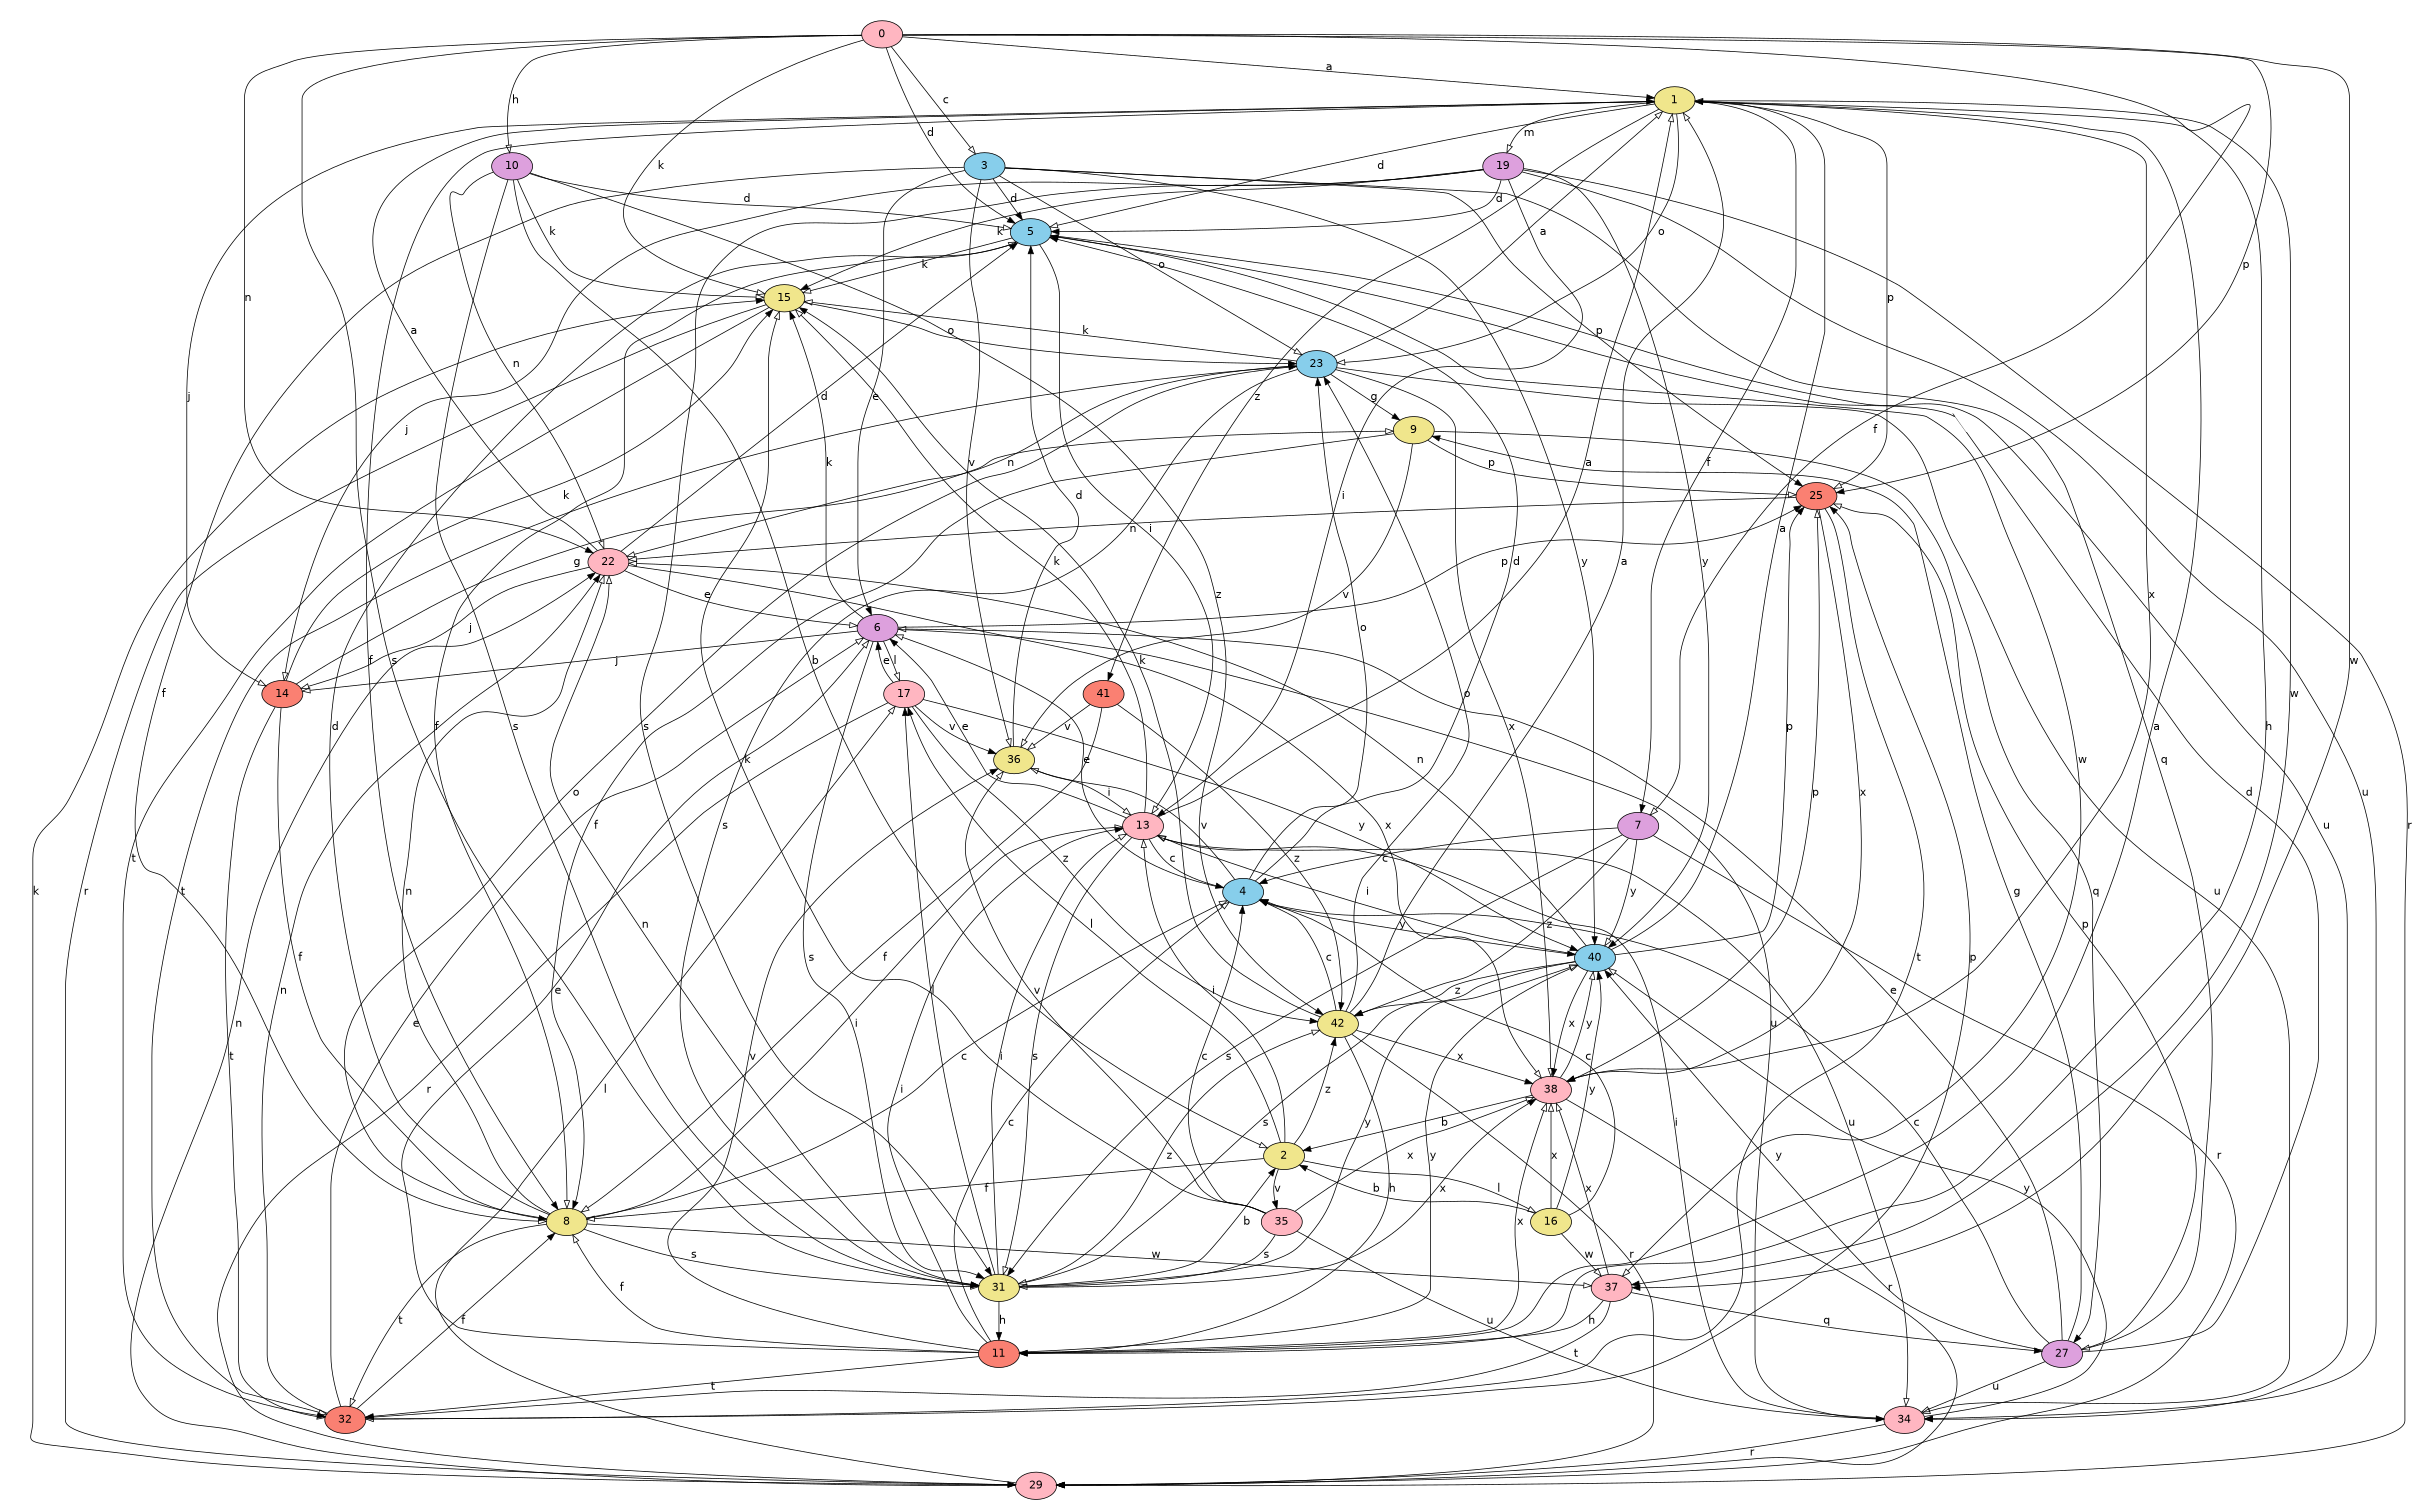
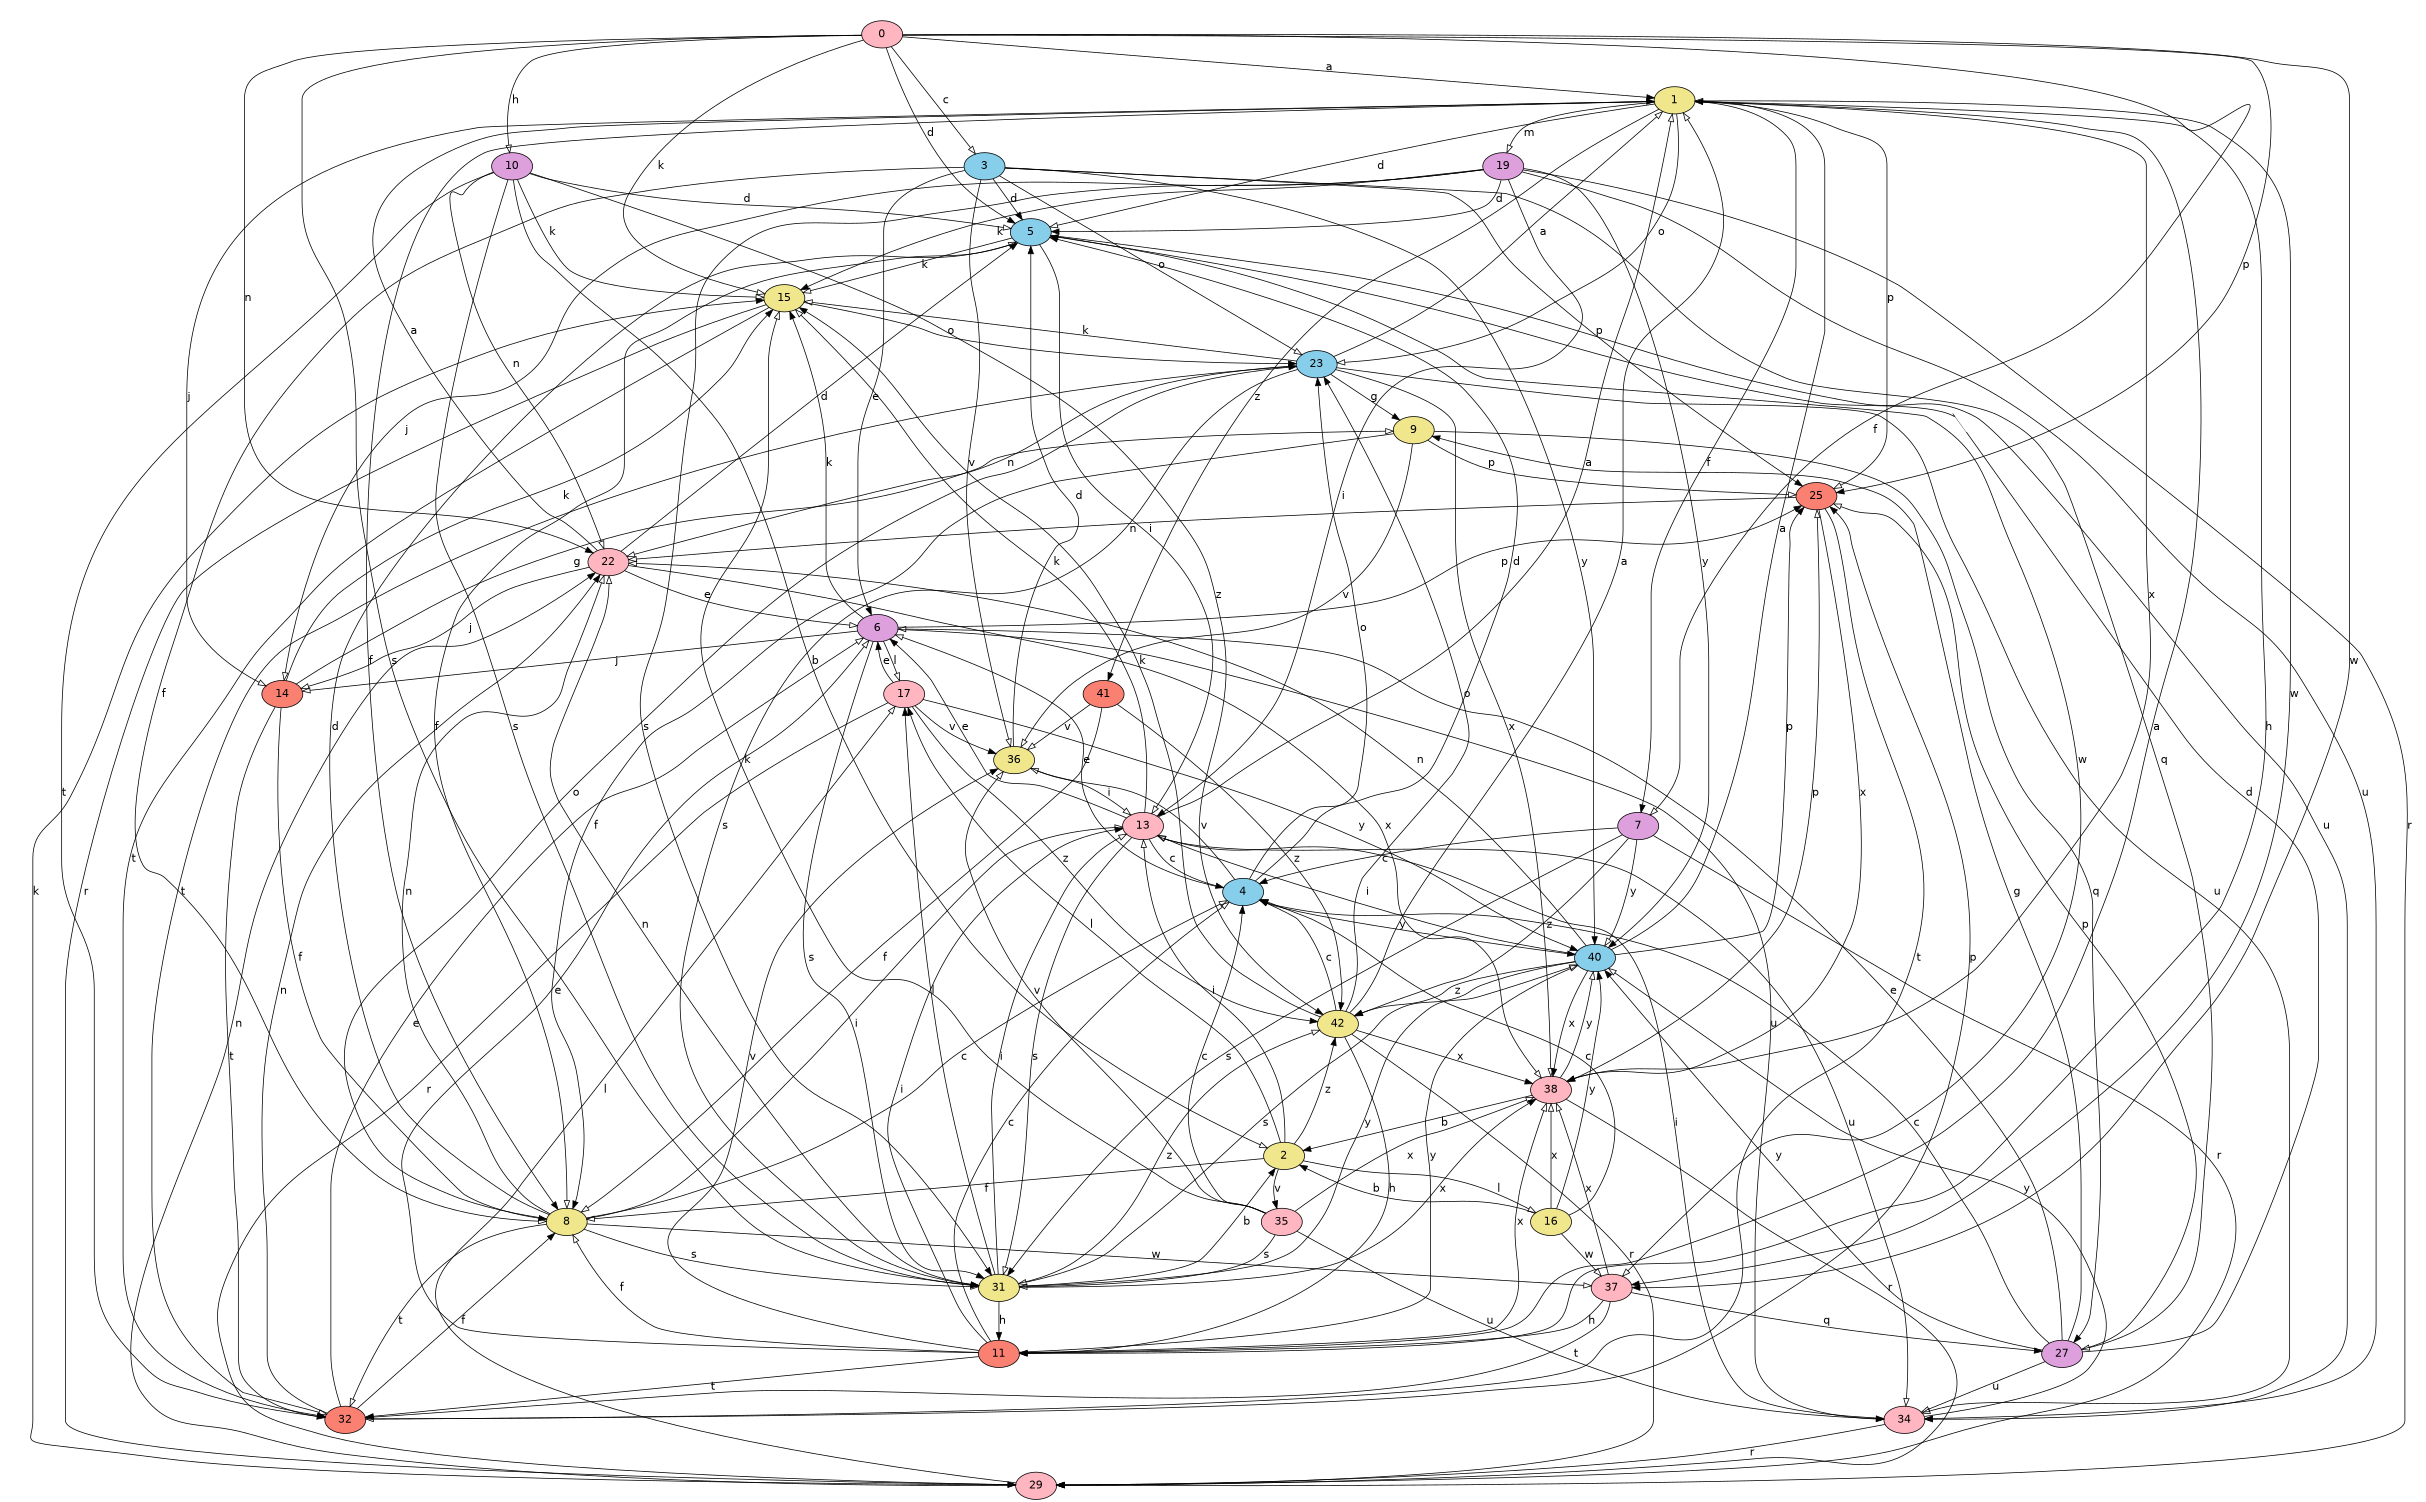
edge "10" -> "32": added, label "t"
